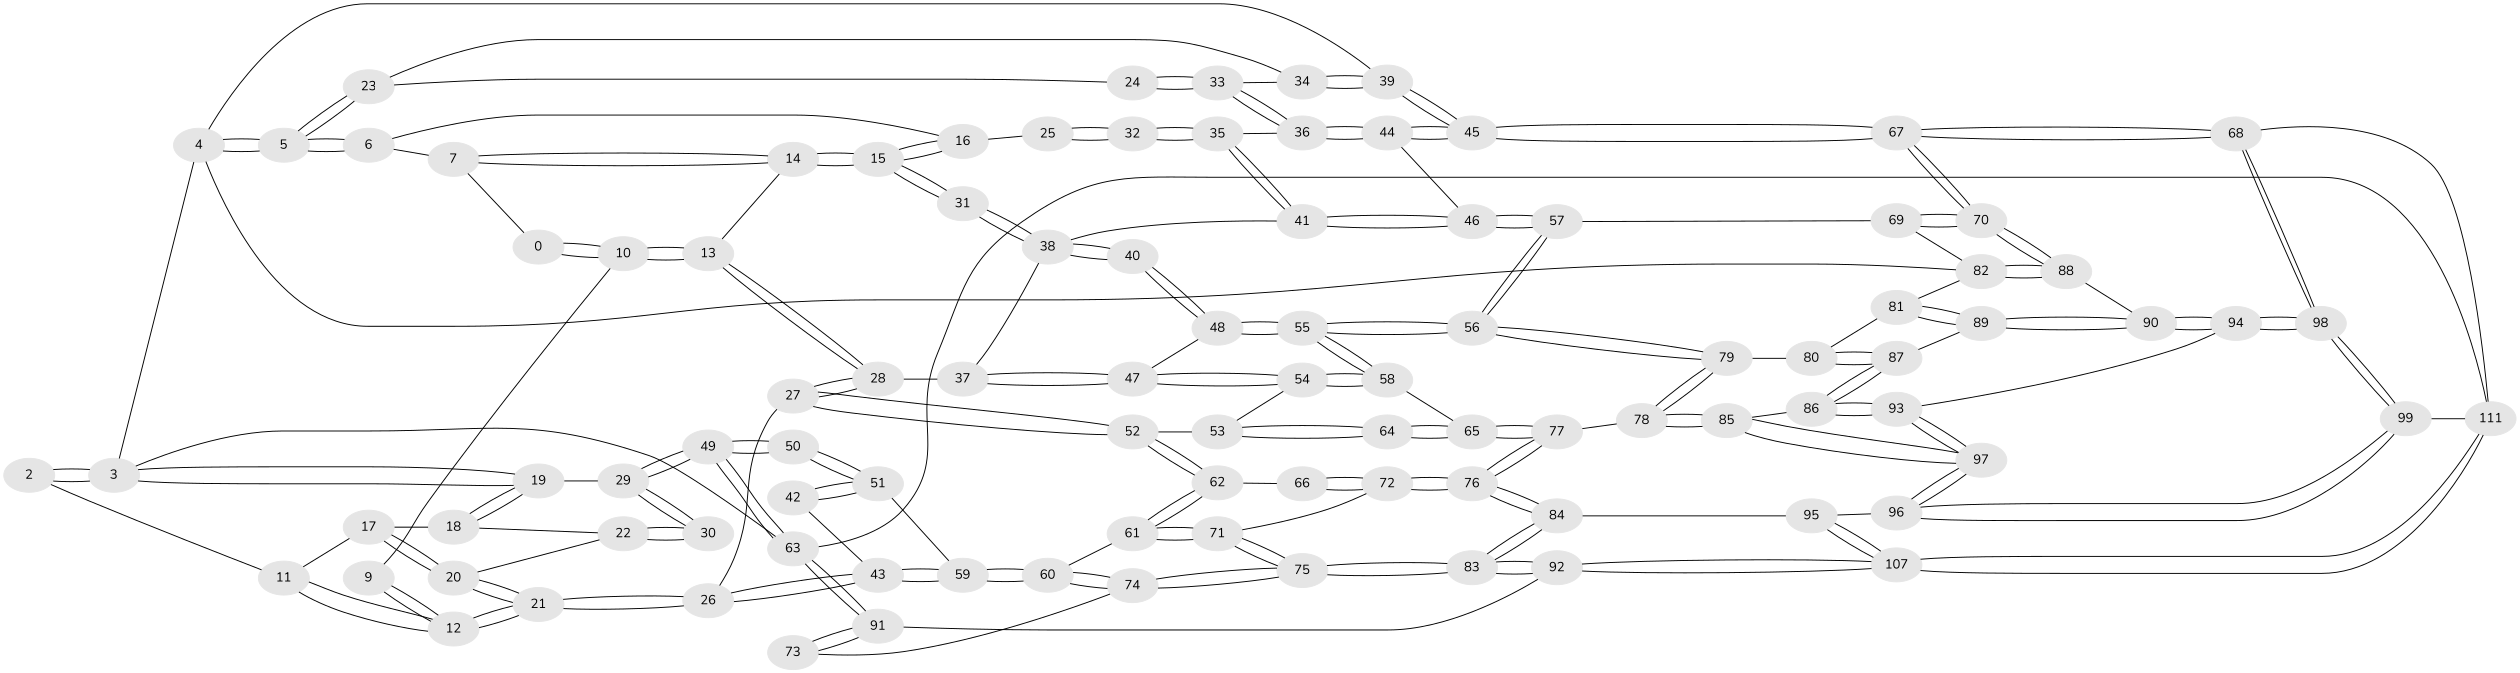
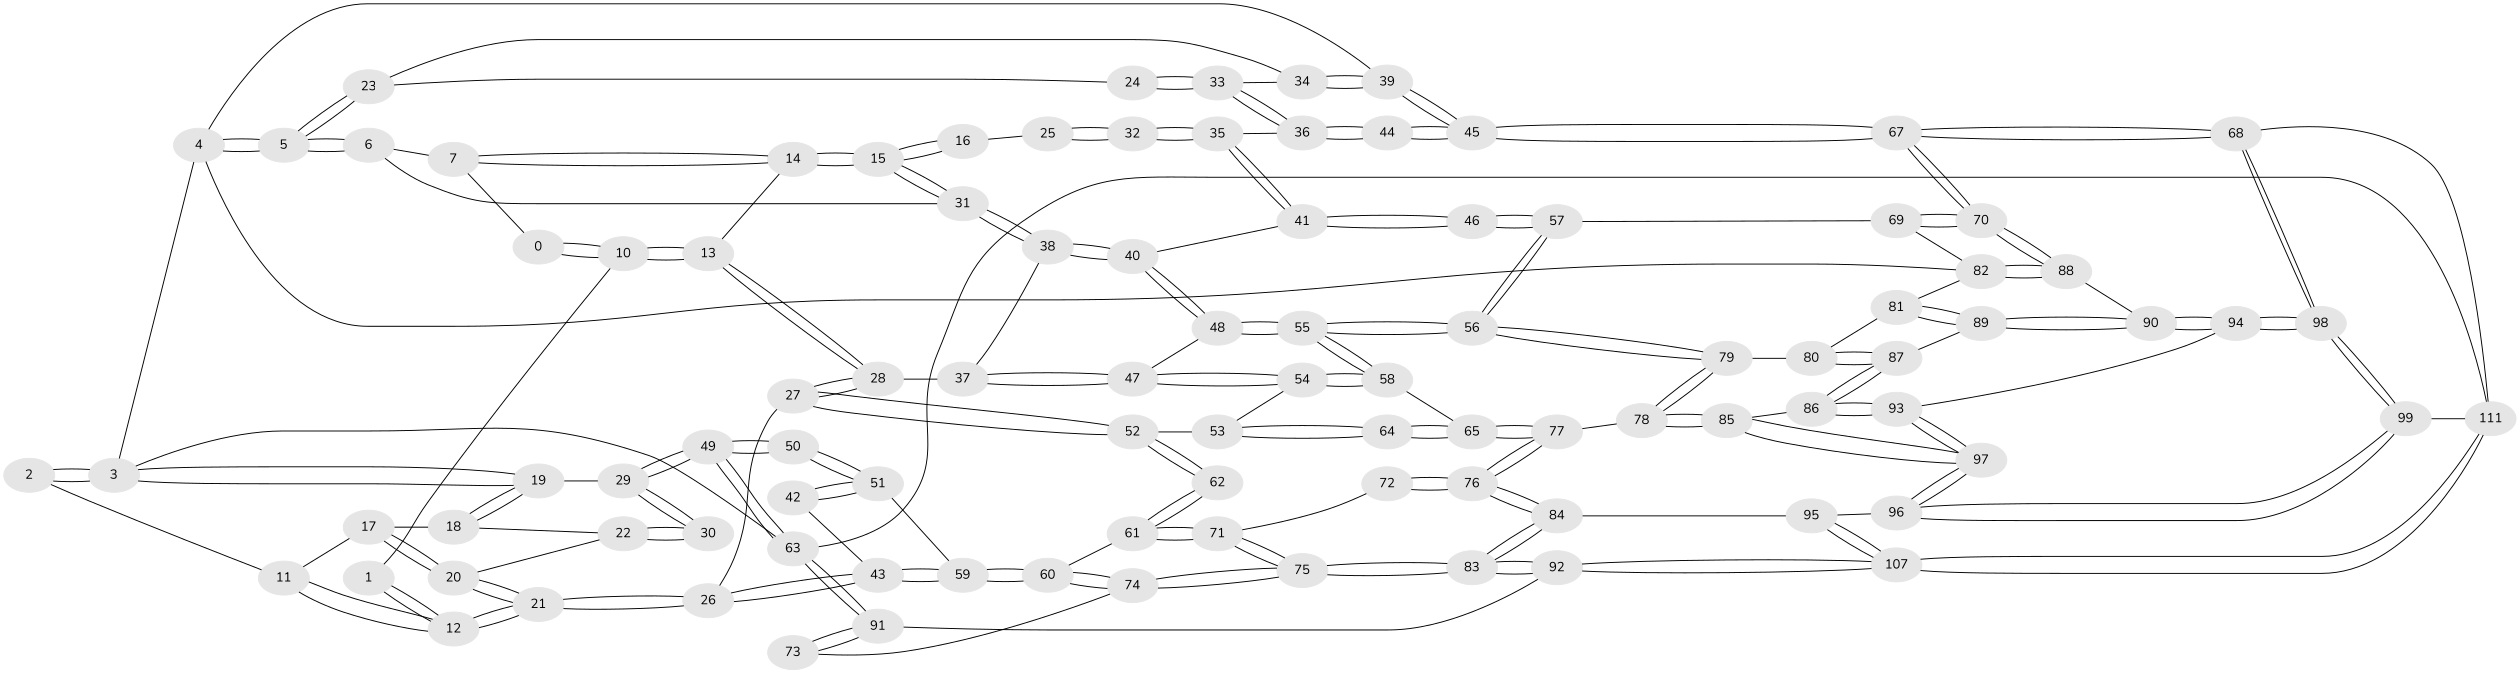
edge "16" -- "6": now "31" -- "6"
edge "44" -- "46": removed
edge "41" -- "38": now "41" -- "40"
node "66": removed
node "9": label "9" -> "1"
